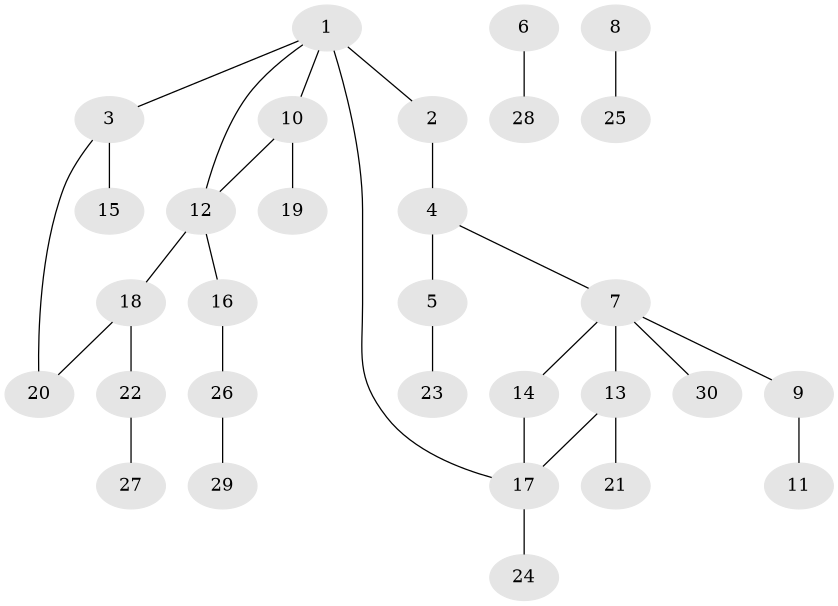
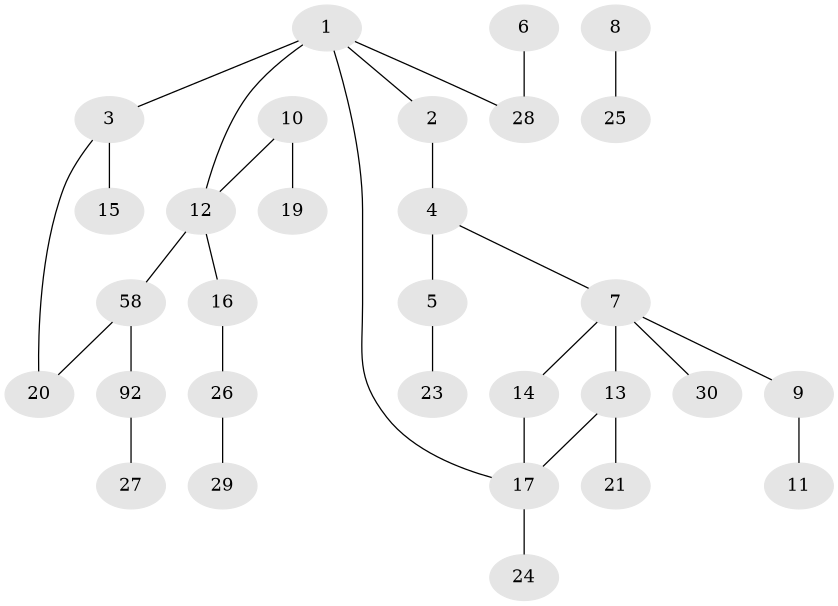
edge "1" -- "10": now "1" -- "28"
node "18": label "18" -> "58"
node "22": label "22" -> "92"
